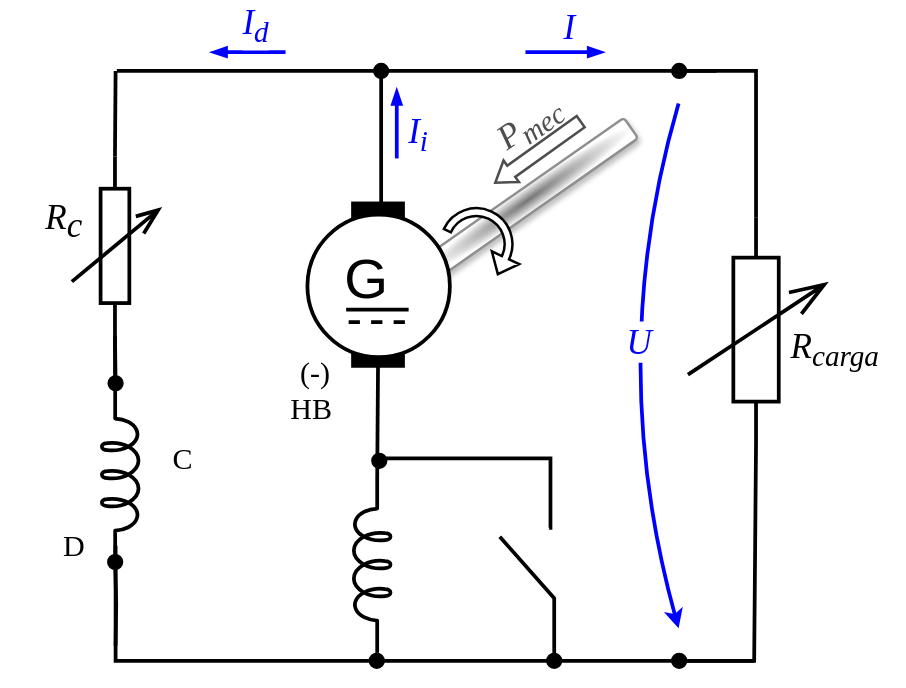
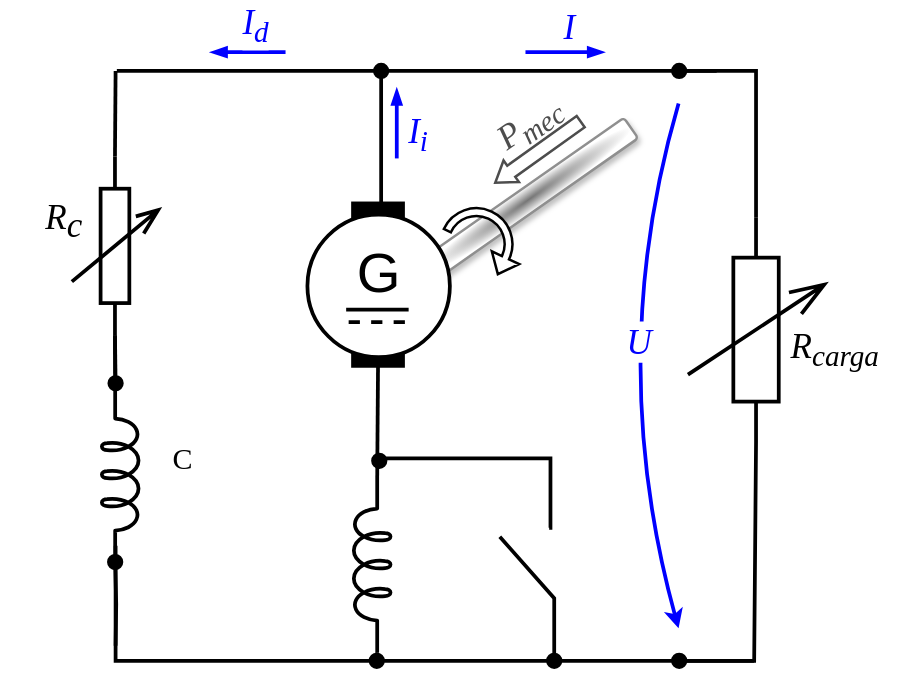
node "G": moved (366, 278) -> (379, 272)
node "(-) HB": removed
node "D": removed
